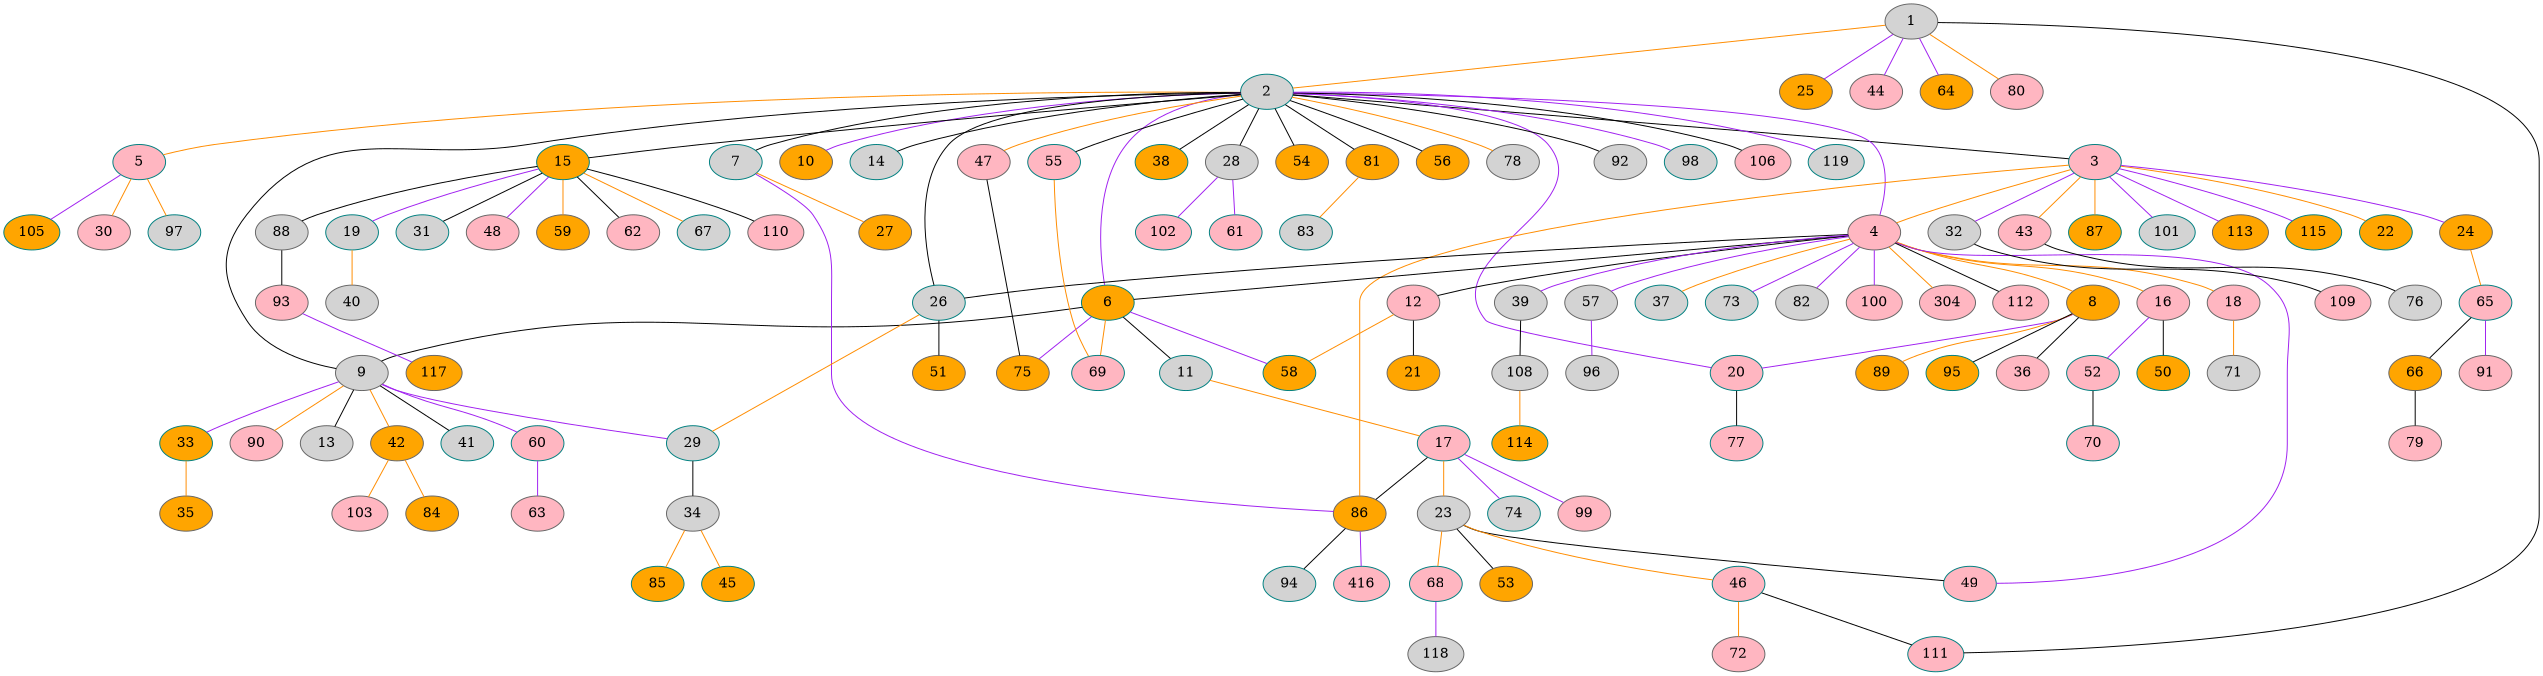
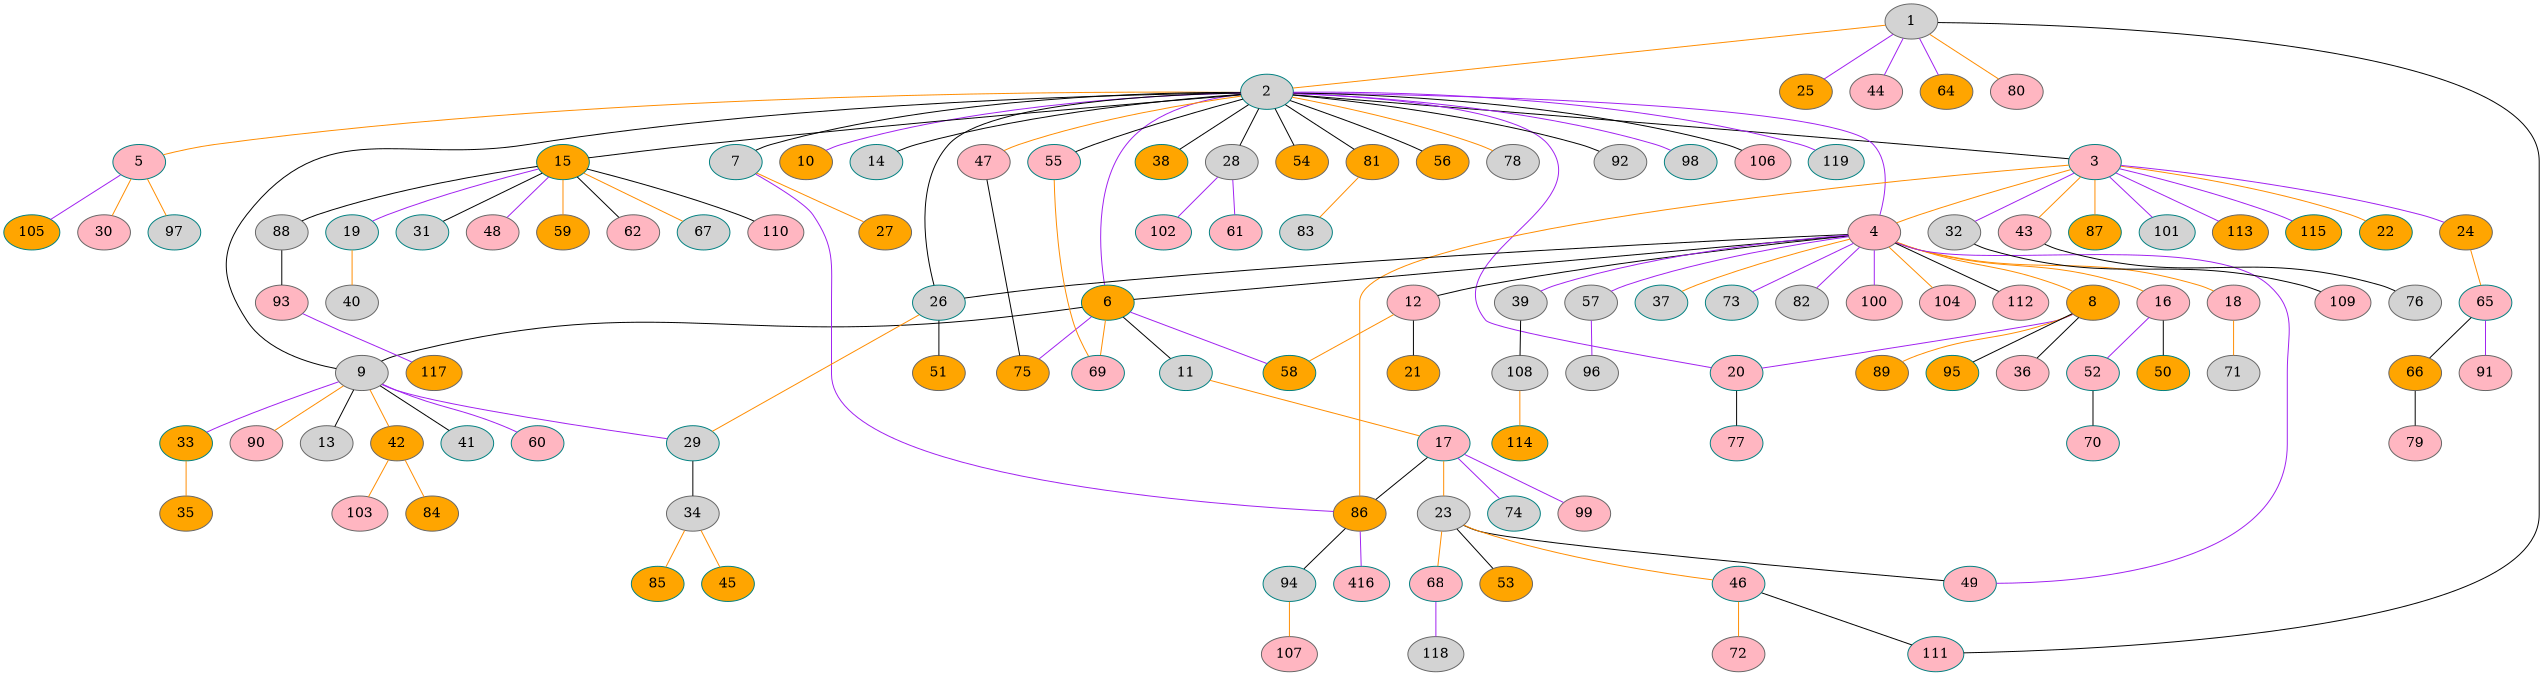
node "304": label "304" -> "104"
node "63": removed
node "107": added
